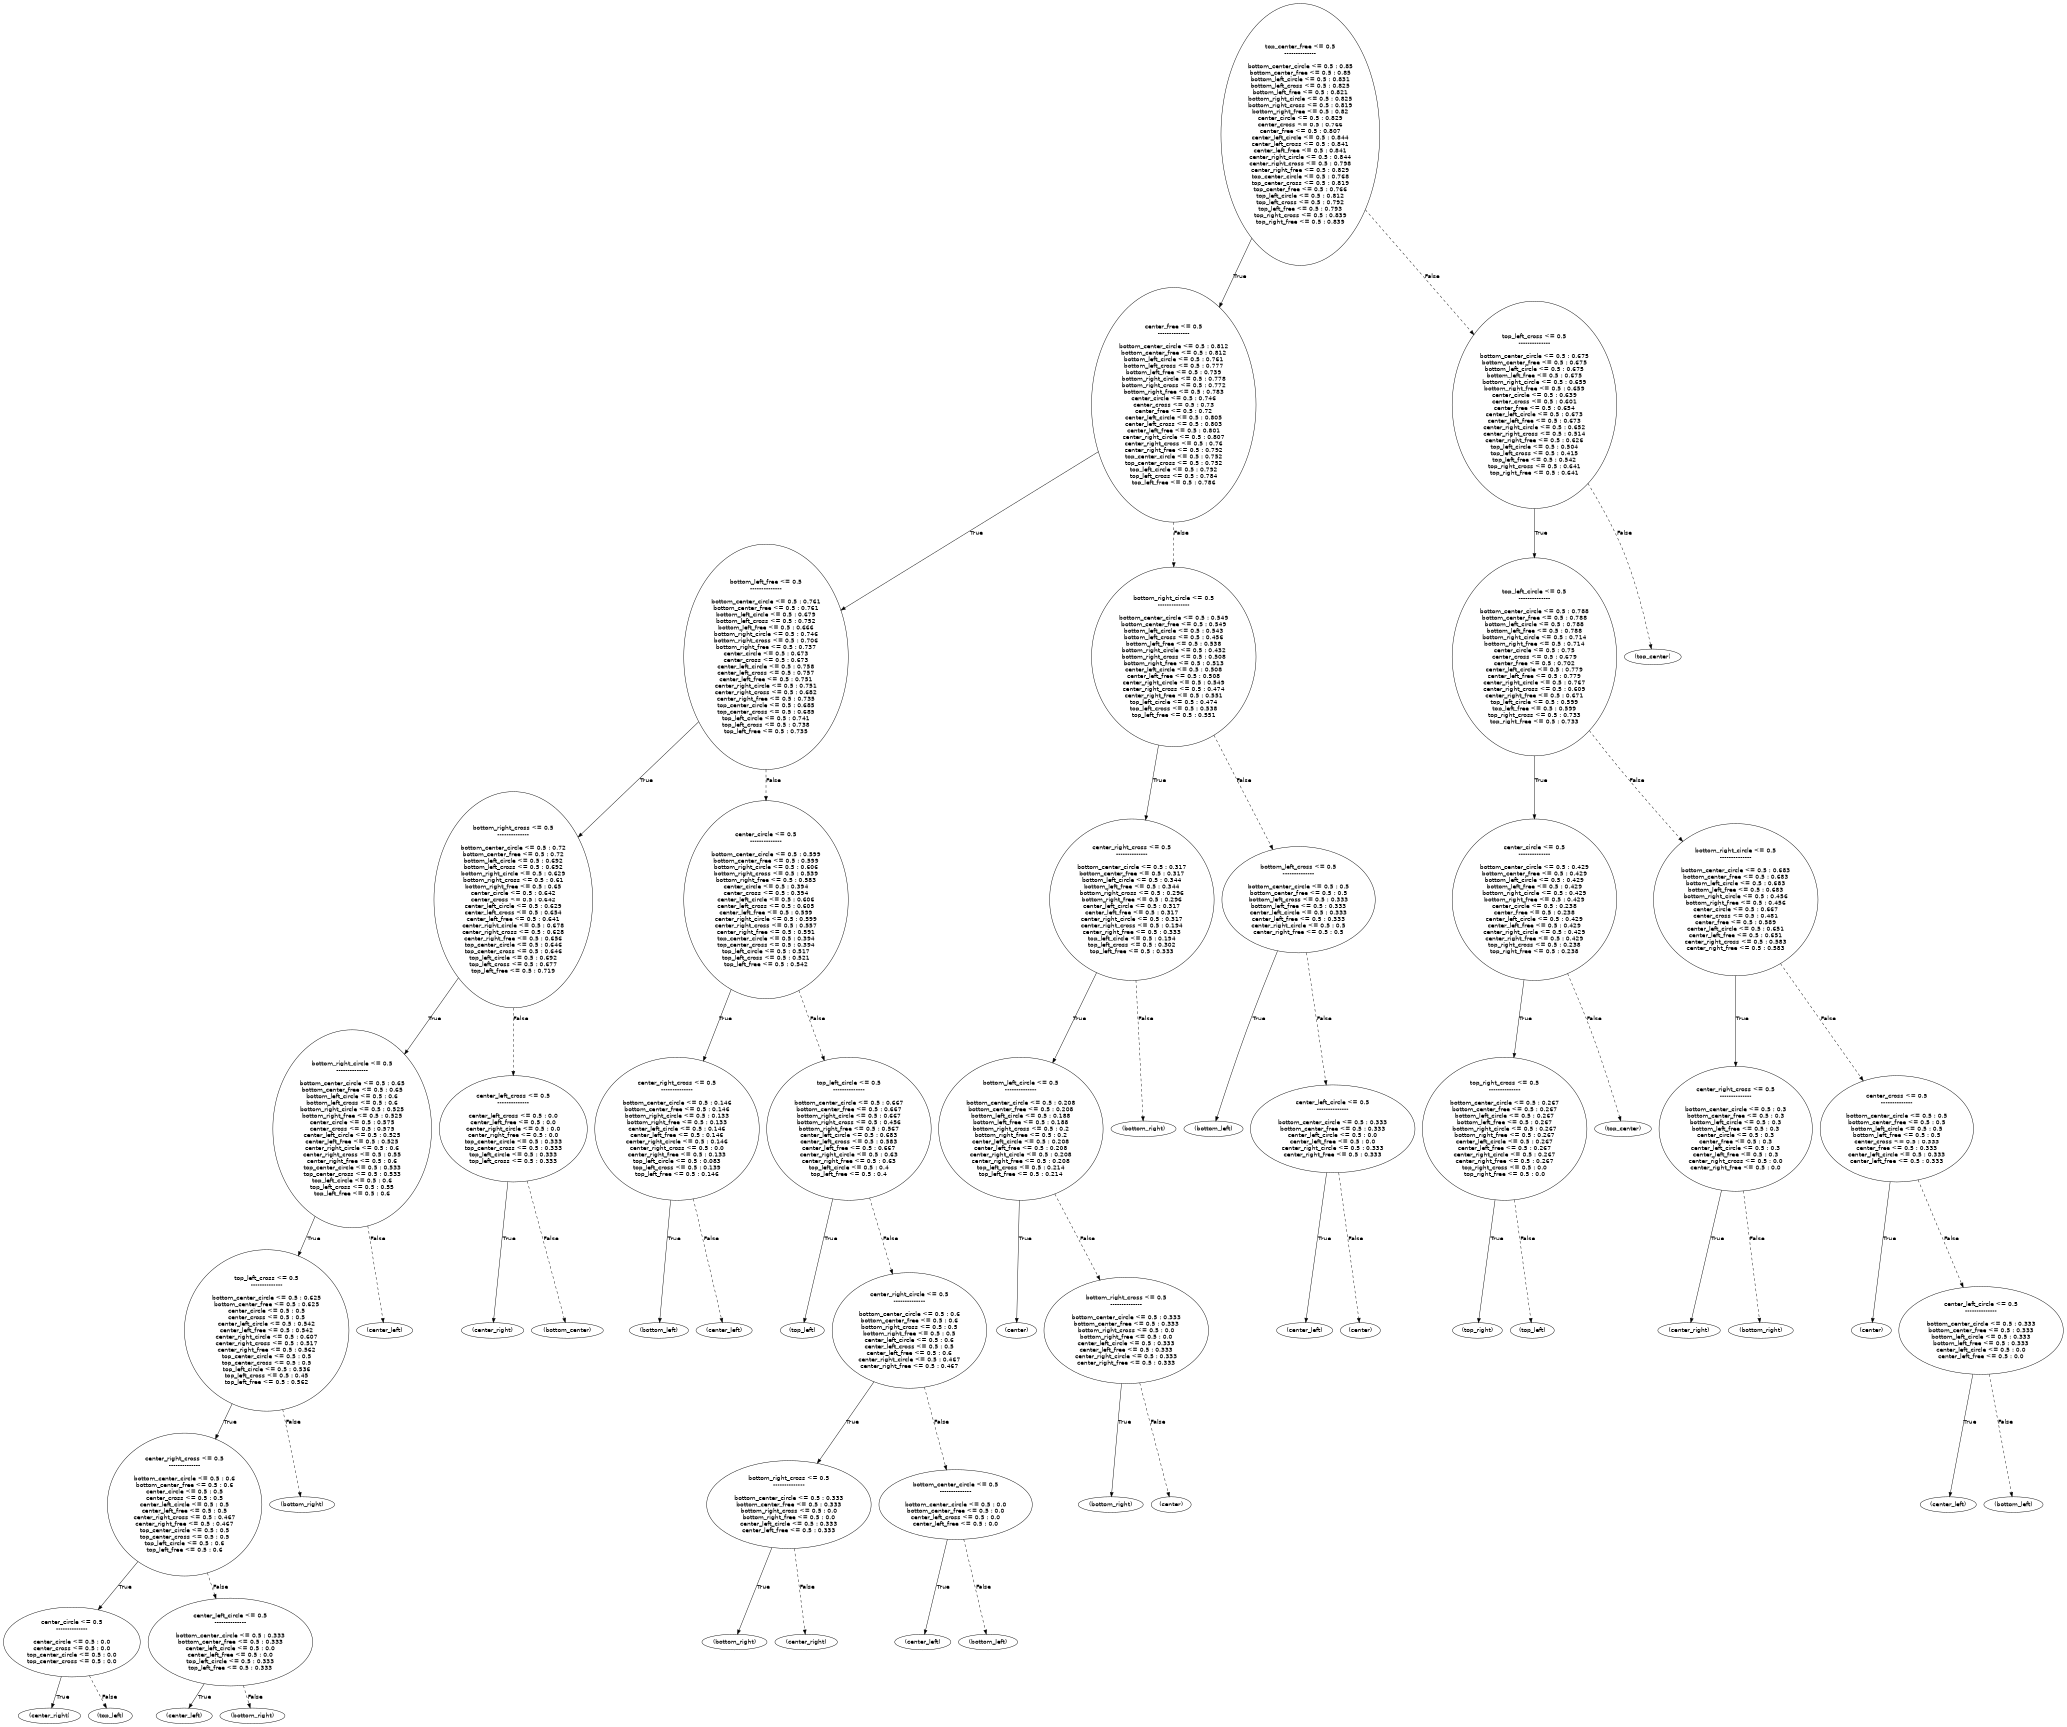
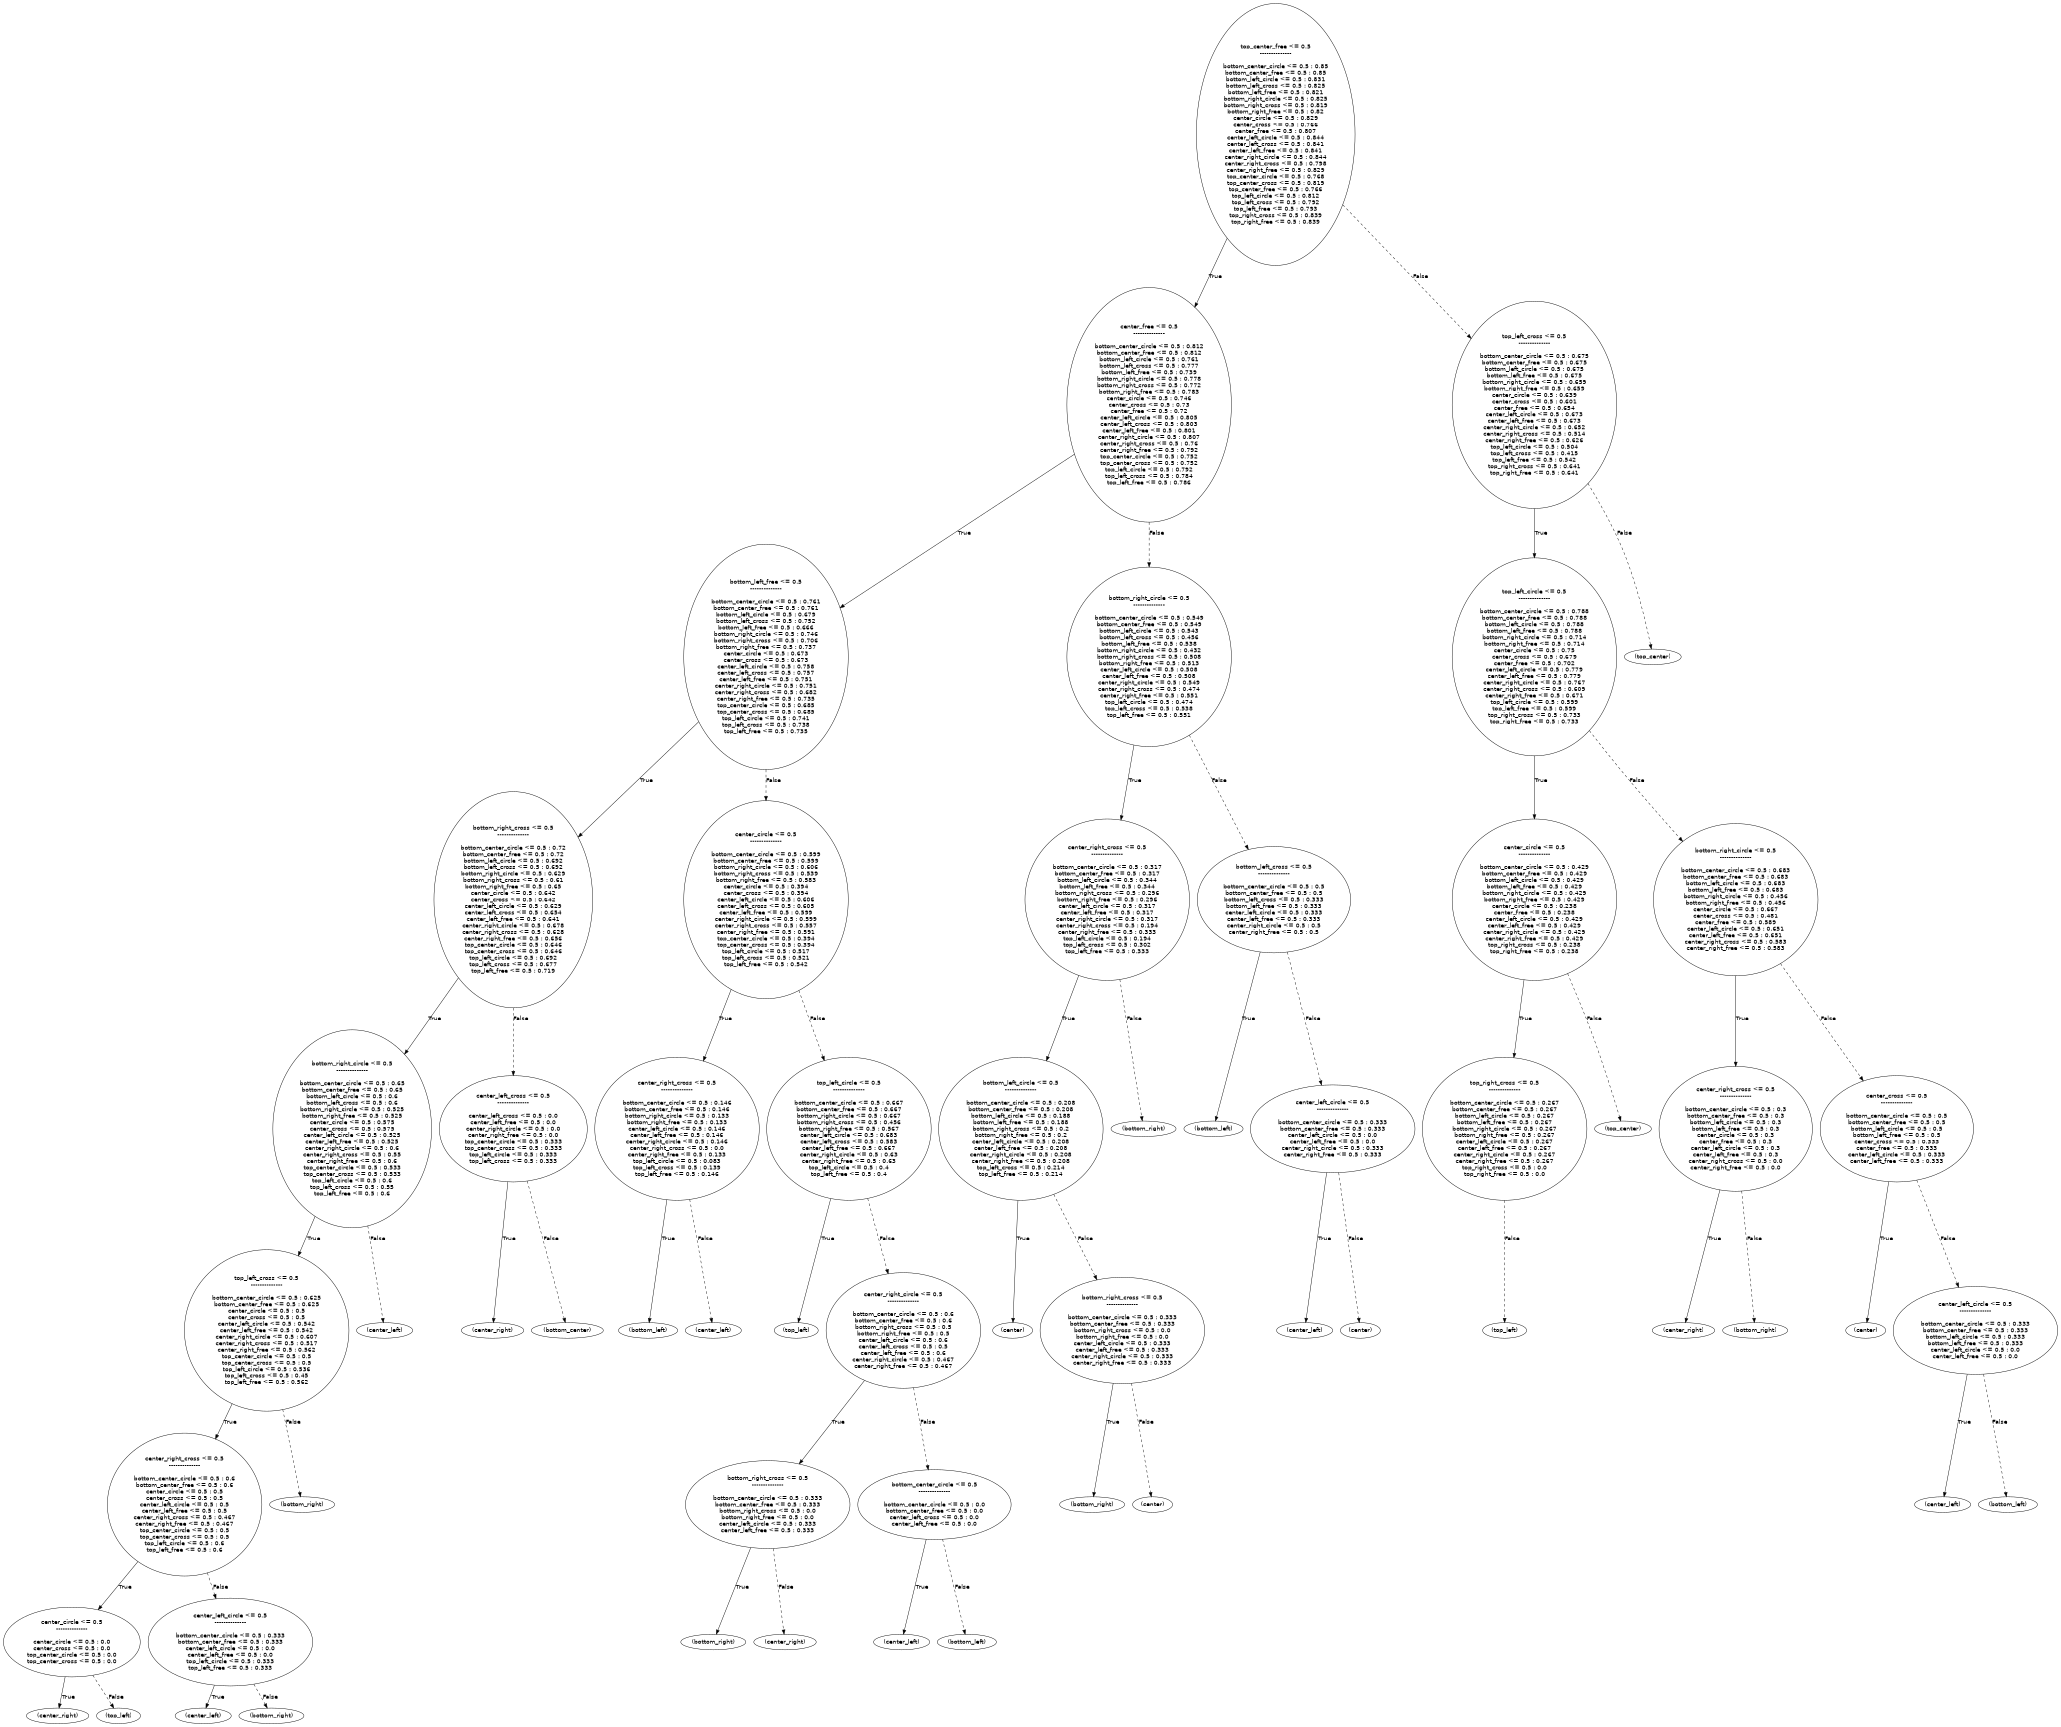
node "(top_right)": removed
